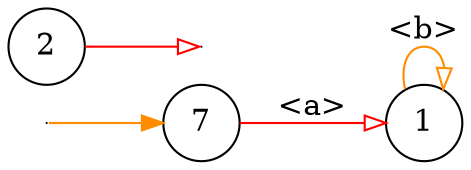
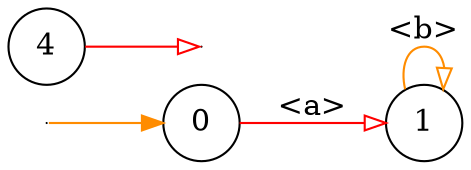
node "2": label "2" -> "4"
node "7": label "7" -> "0"
